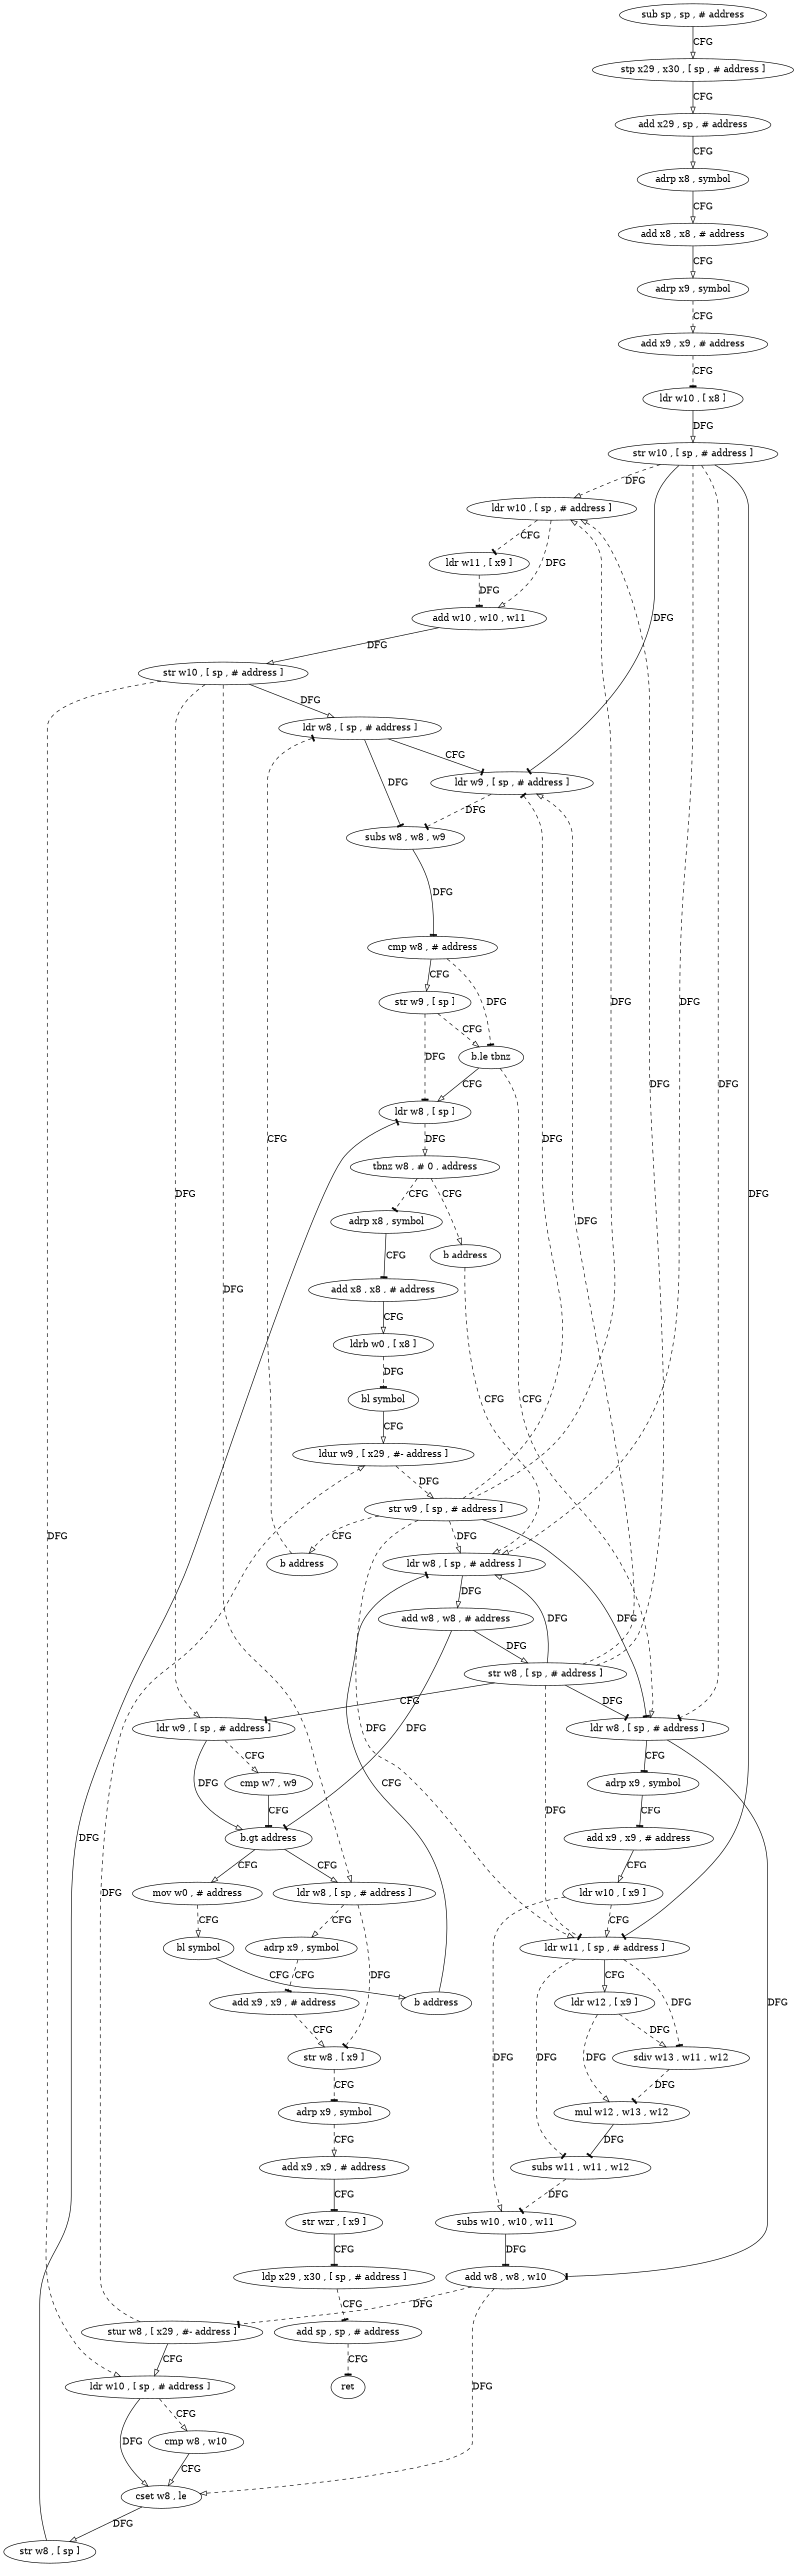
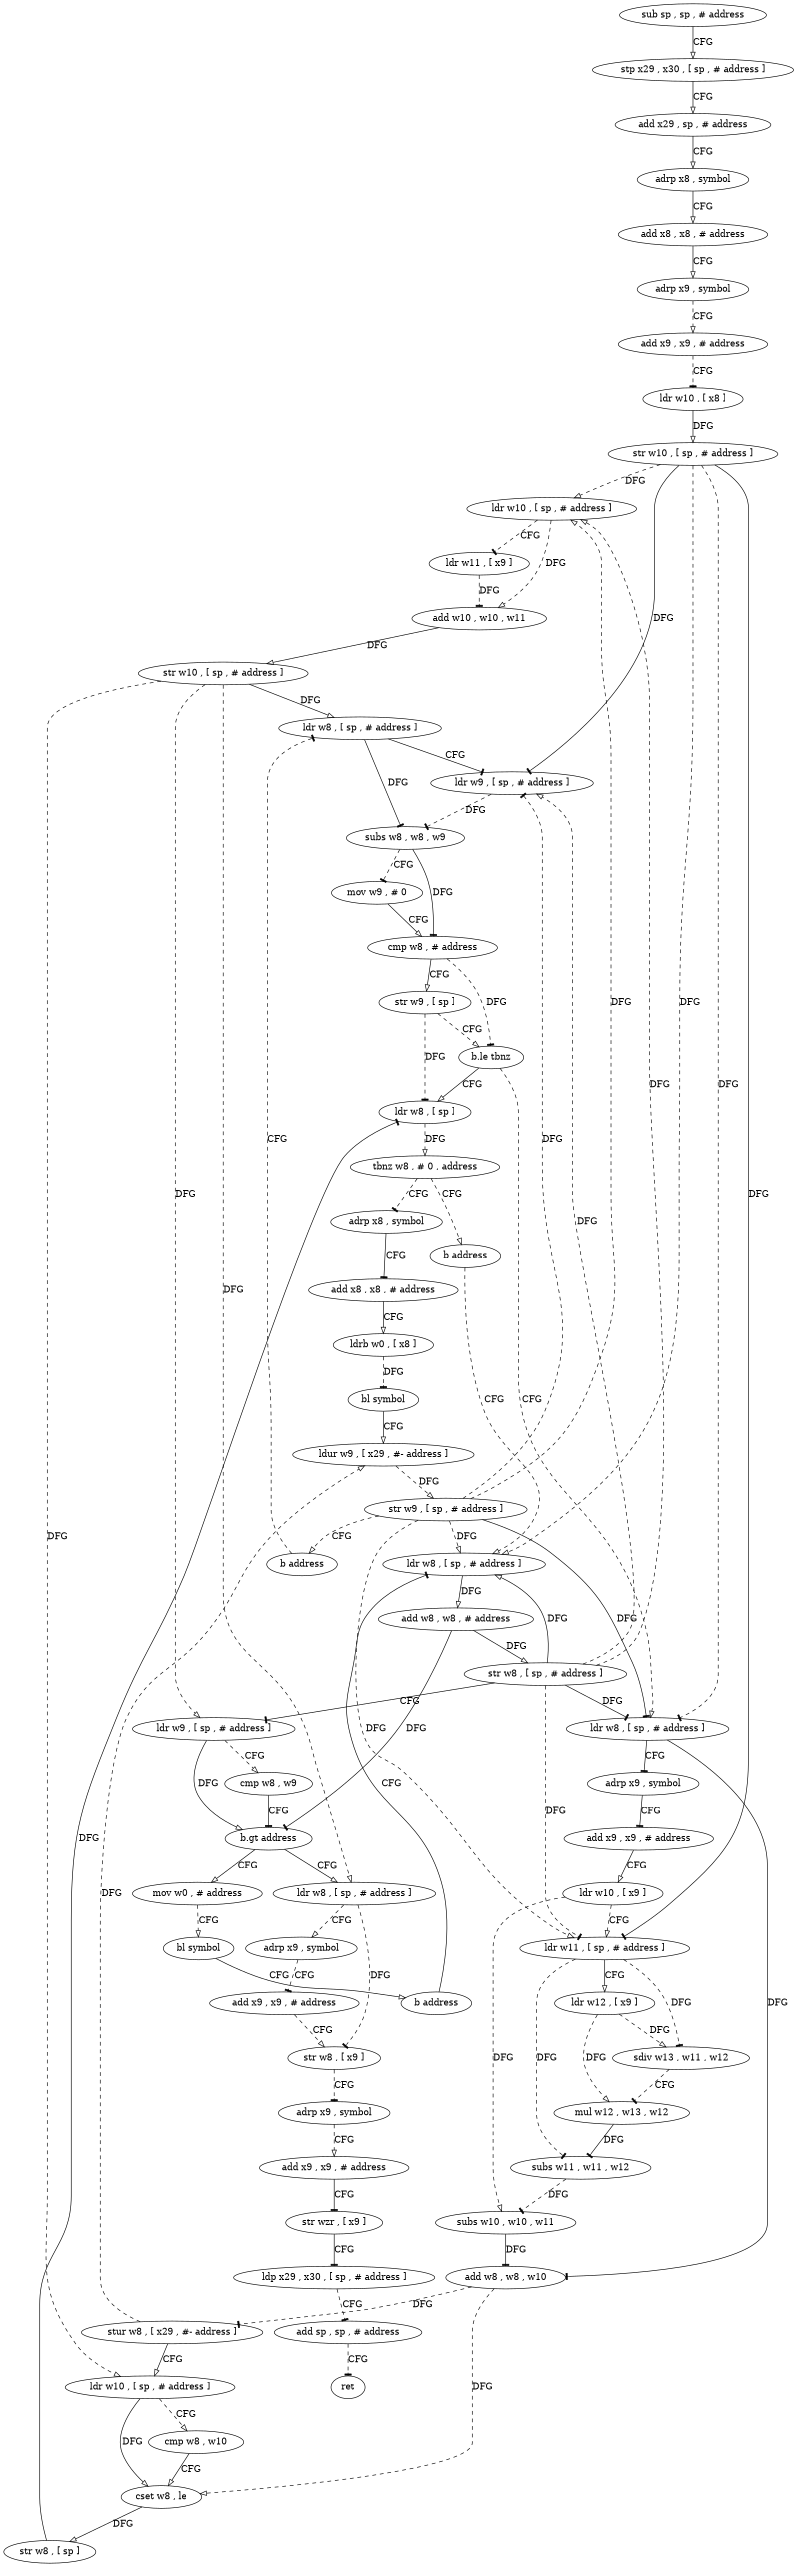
node "mov w9 , # 0": added
node "cmp w7 , w9": label "cmp w7 , w9" -> "cmp w8 , w9"
edge "sdiv w13 , w11 , w12" -> "mul w12 , w13 , w12": label "DFG" -> "CFG"
